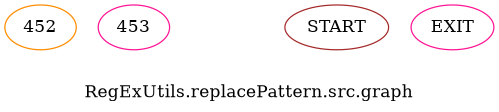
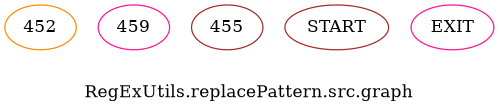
node "453": label "453" -> "459"
node "455": added
